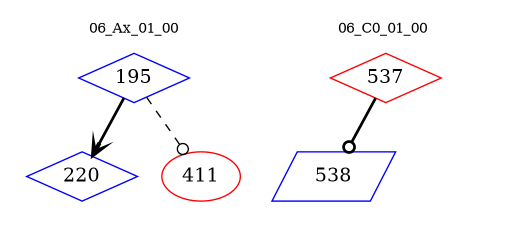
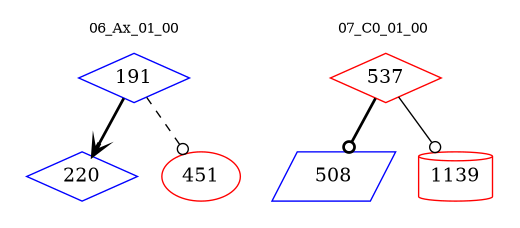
cluster "06_C0_01_00": label "06_C0_01_00" -> "07_C0_01_00"
node "195": label "195" -> "191"
node "411": label "411" -> "451"
node "538": label "538" -> "508"
node "1139": added
